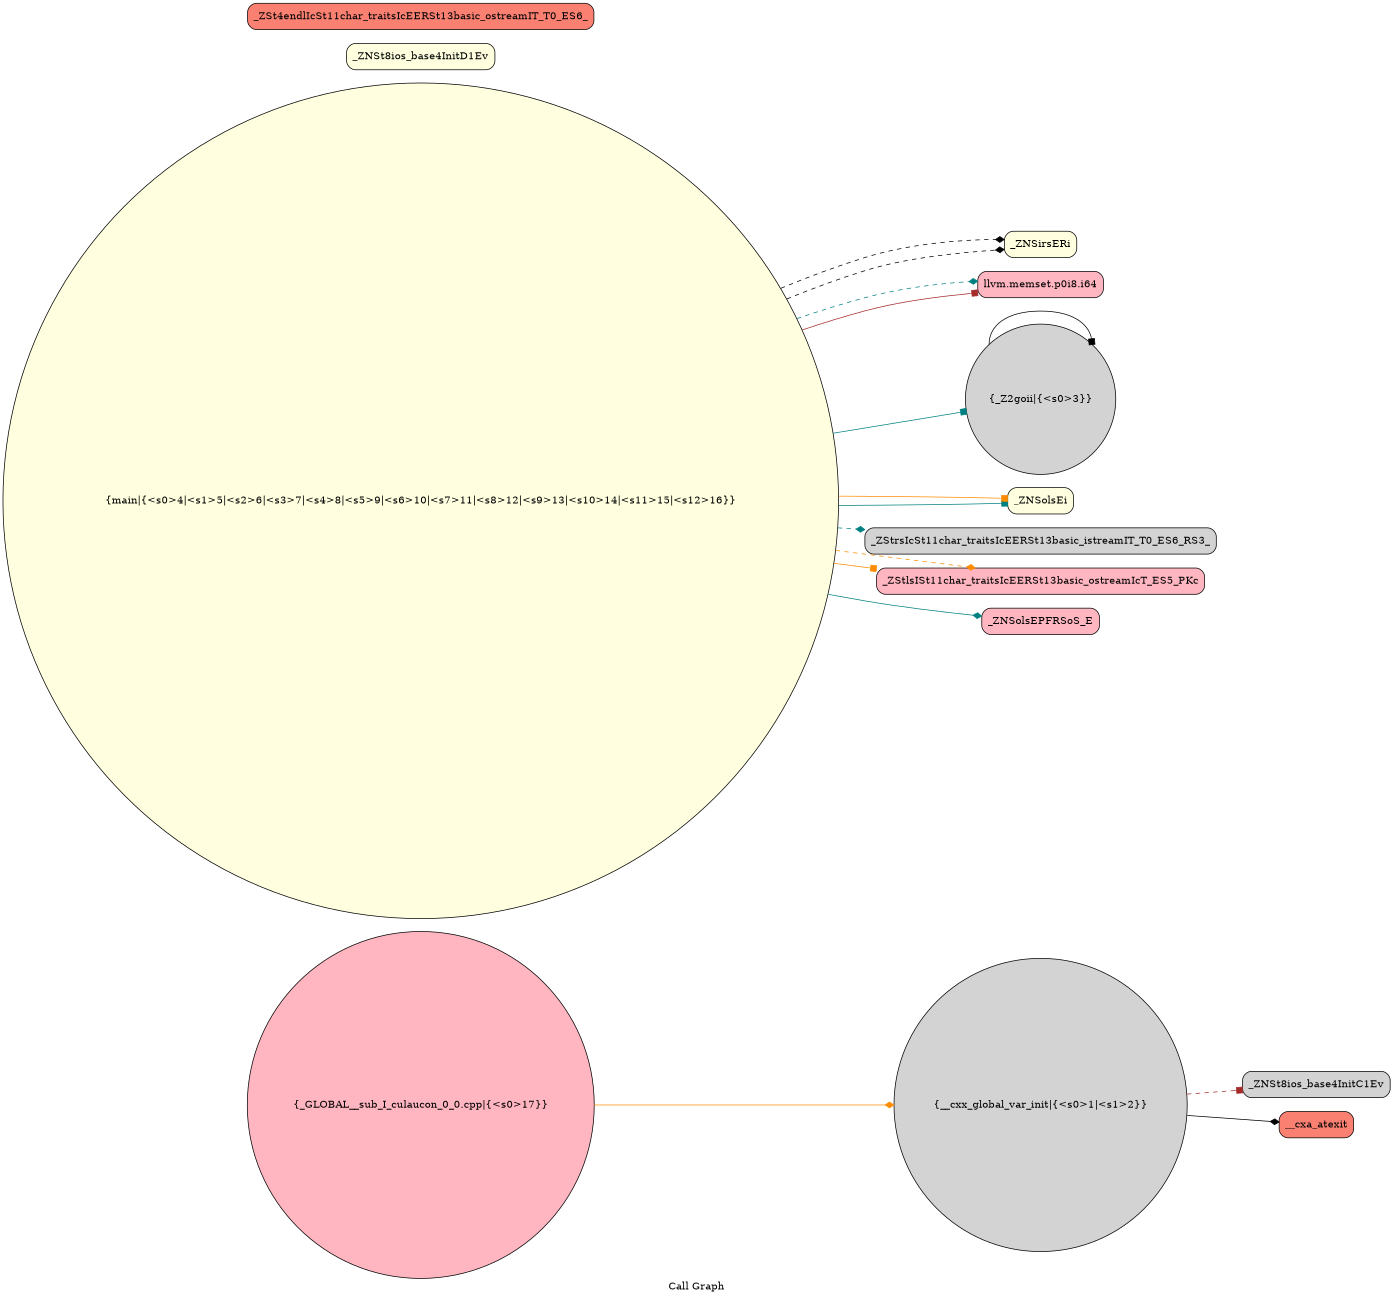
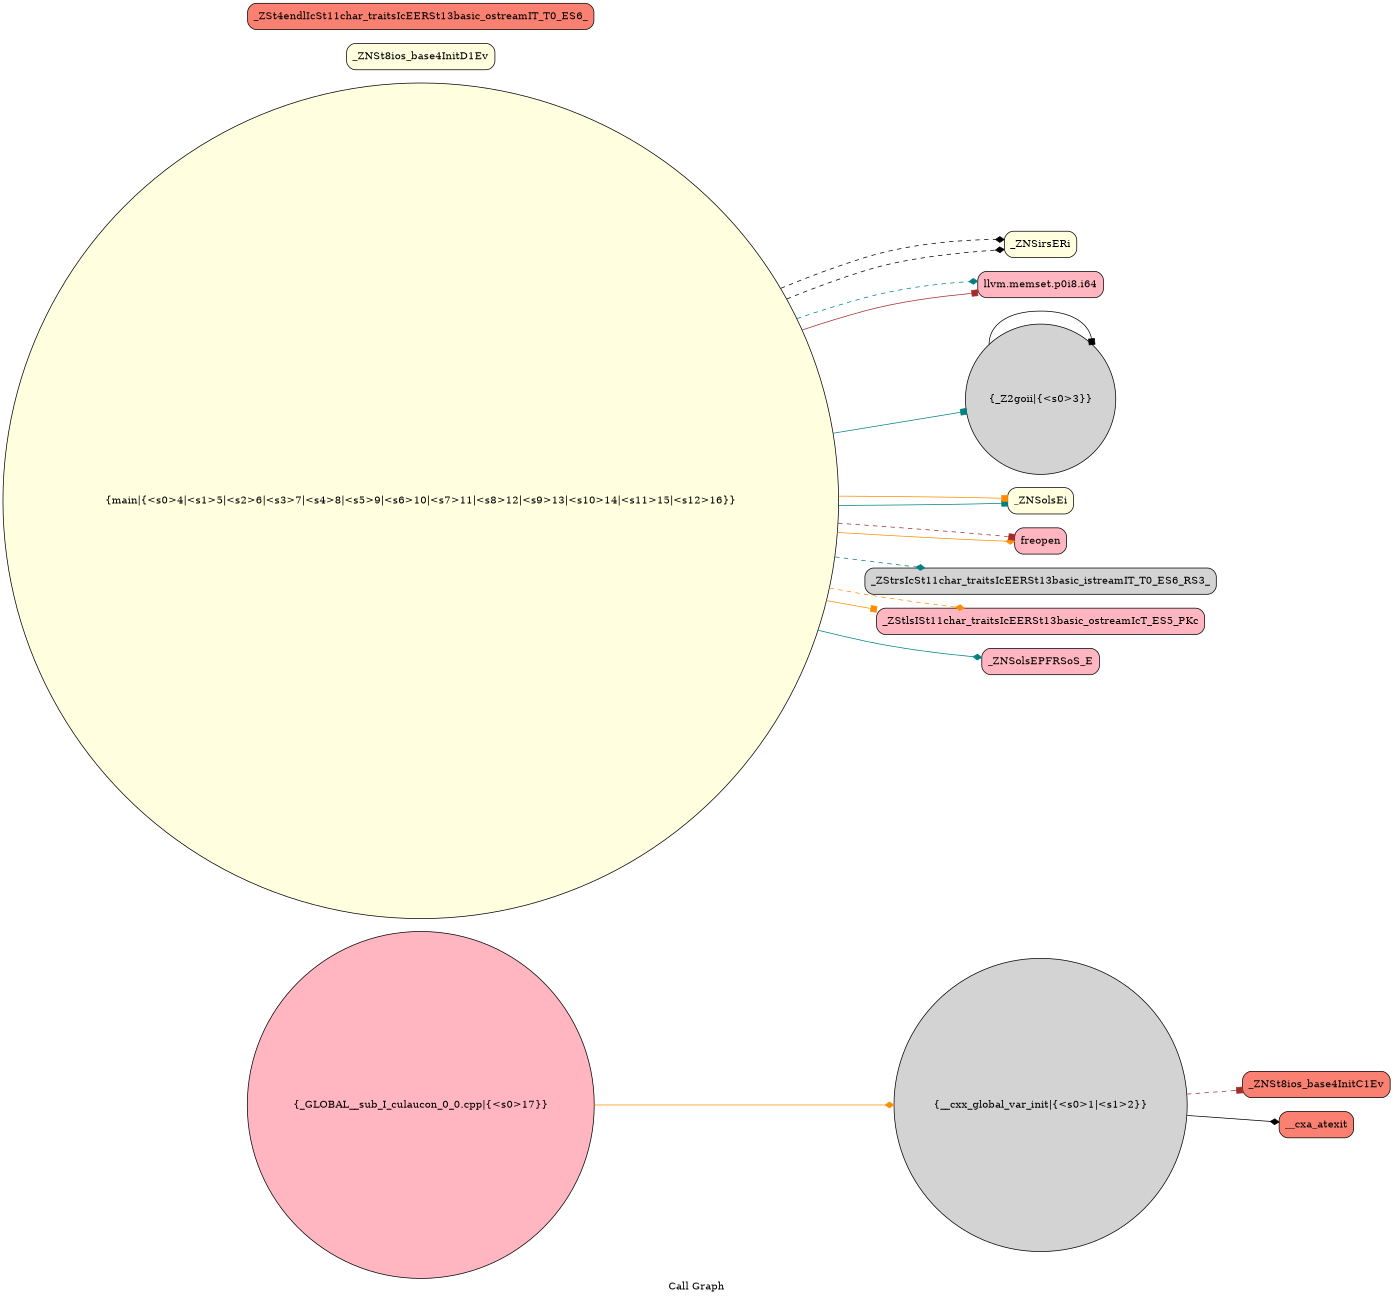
node "freopen": added
node "_ZNSt8ios_base4InitC1Ev": fillcolor lightgrey -> salmon
